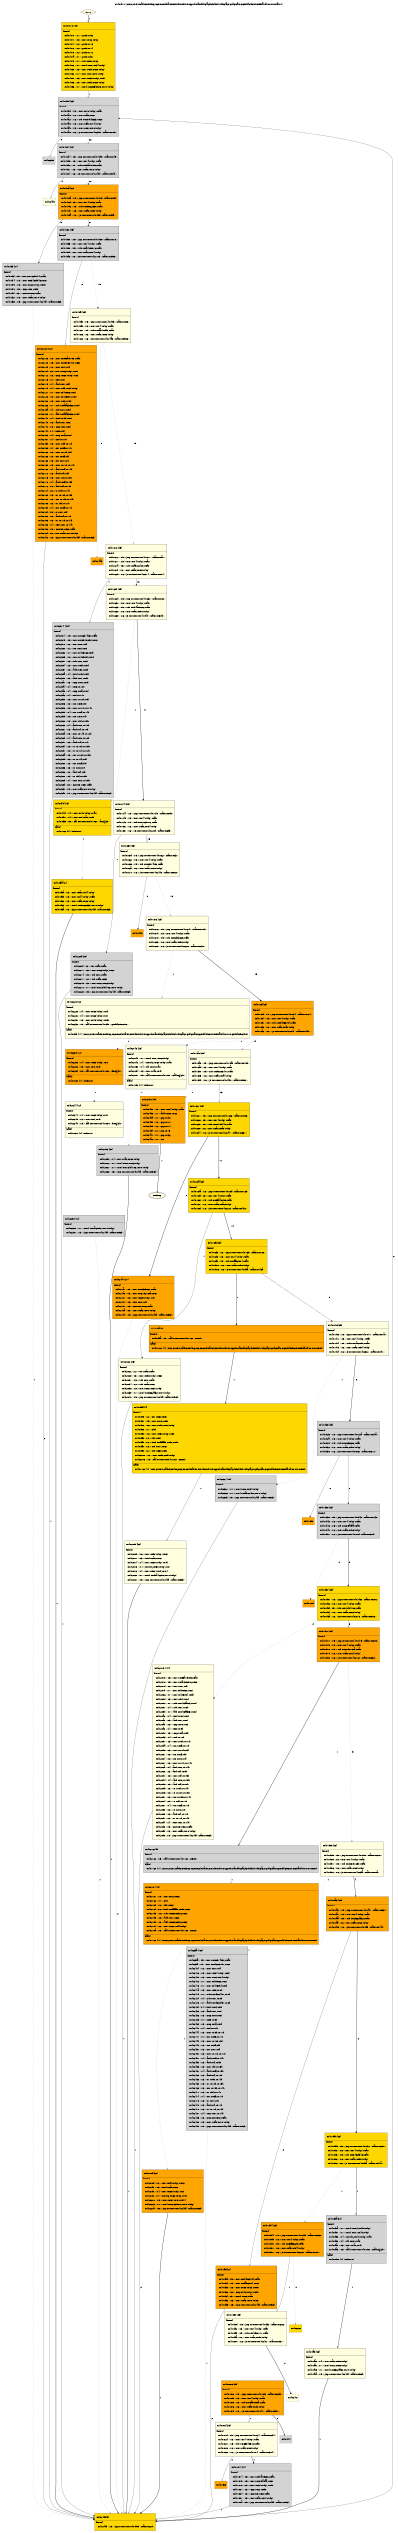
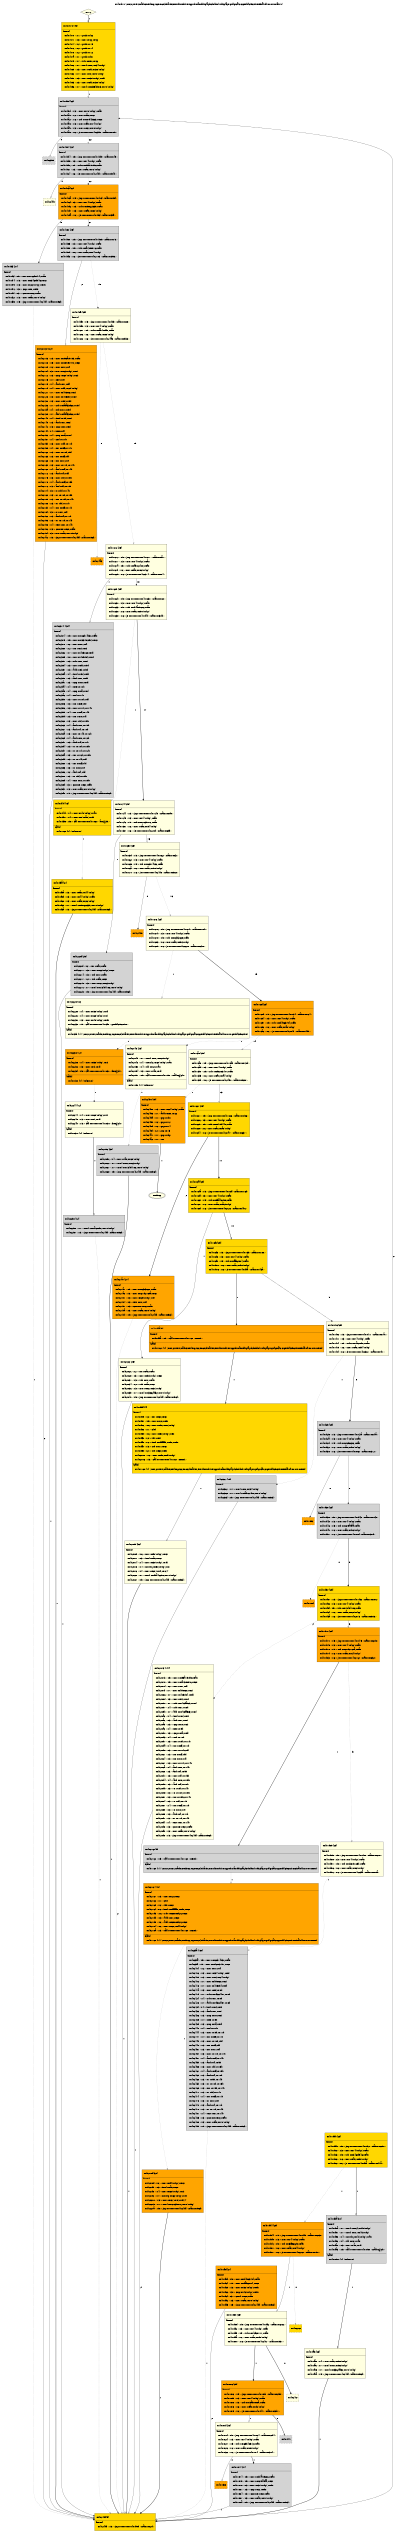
edge "0x402244 [12]" -> "0x402250 [12]": added, label "1"
node "0x401da2 [25]": removed
edge "0x401ded [25]" -> "0x401e06 [25]": added, label "1"
